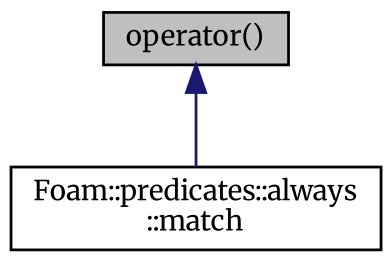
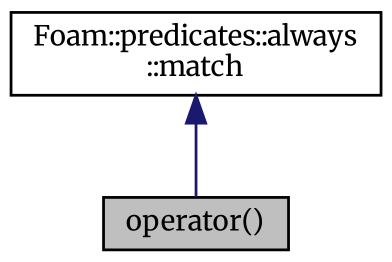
edge "Foam::predicates::always ::match" -> "operator()": reversed
